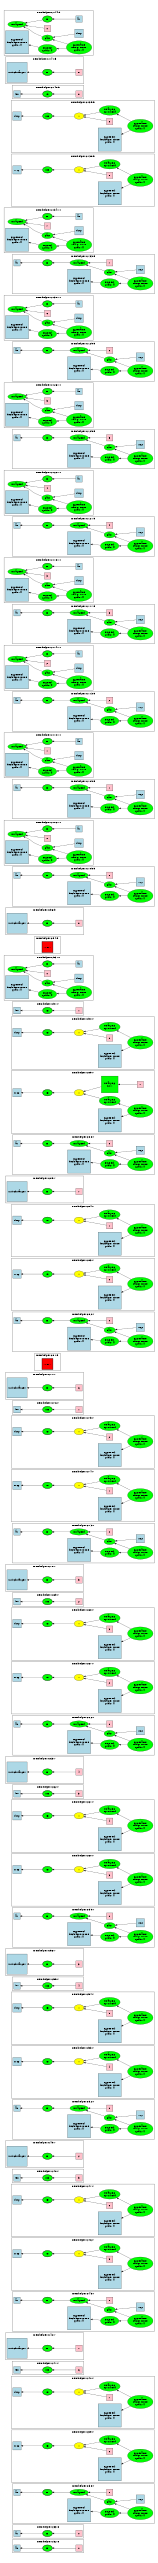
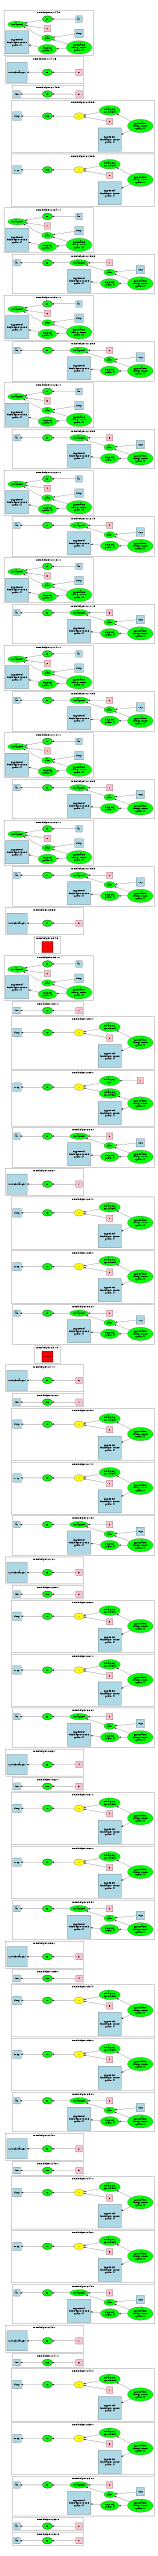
node "UnaryOp op: -": shape square -> ellipse
